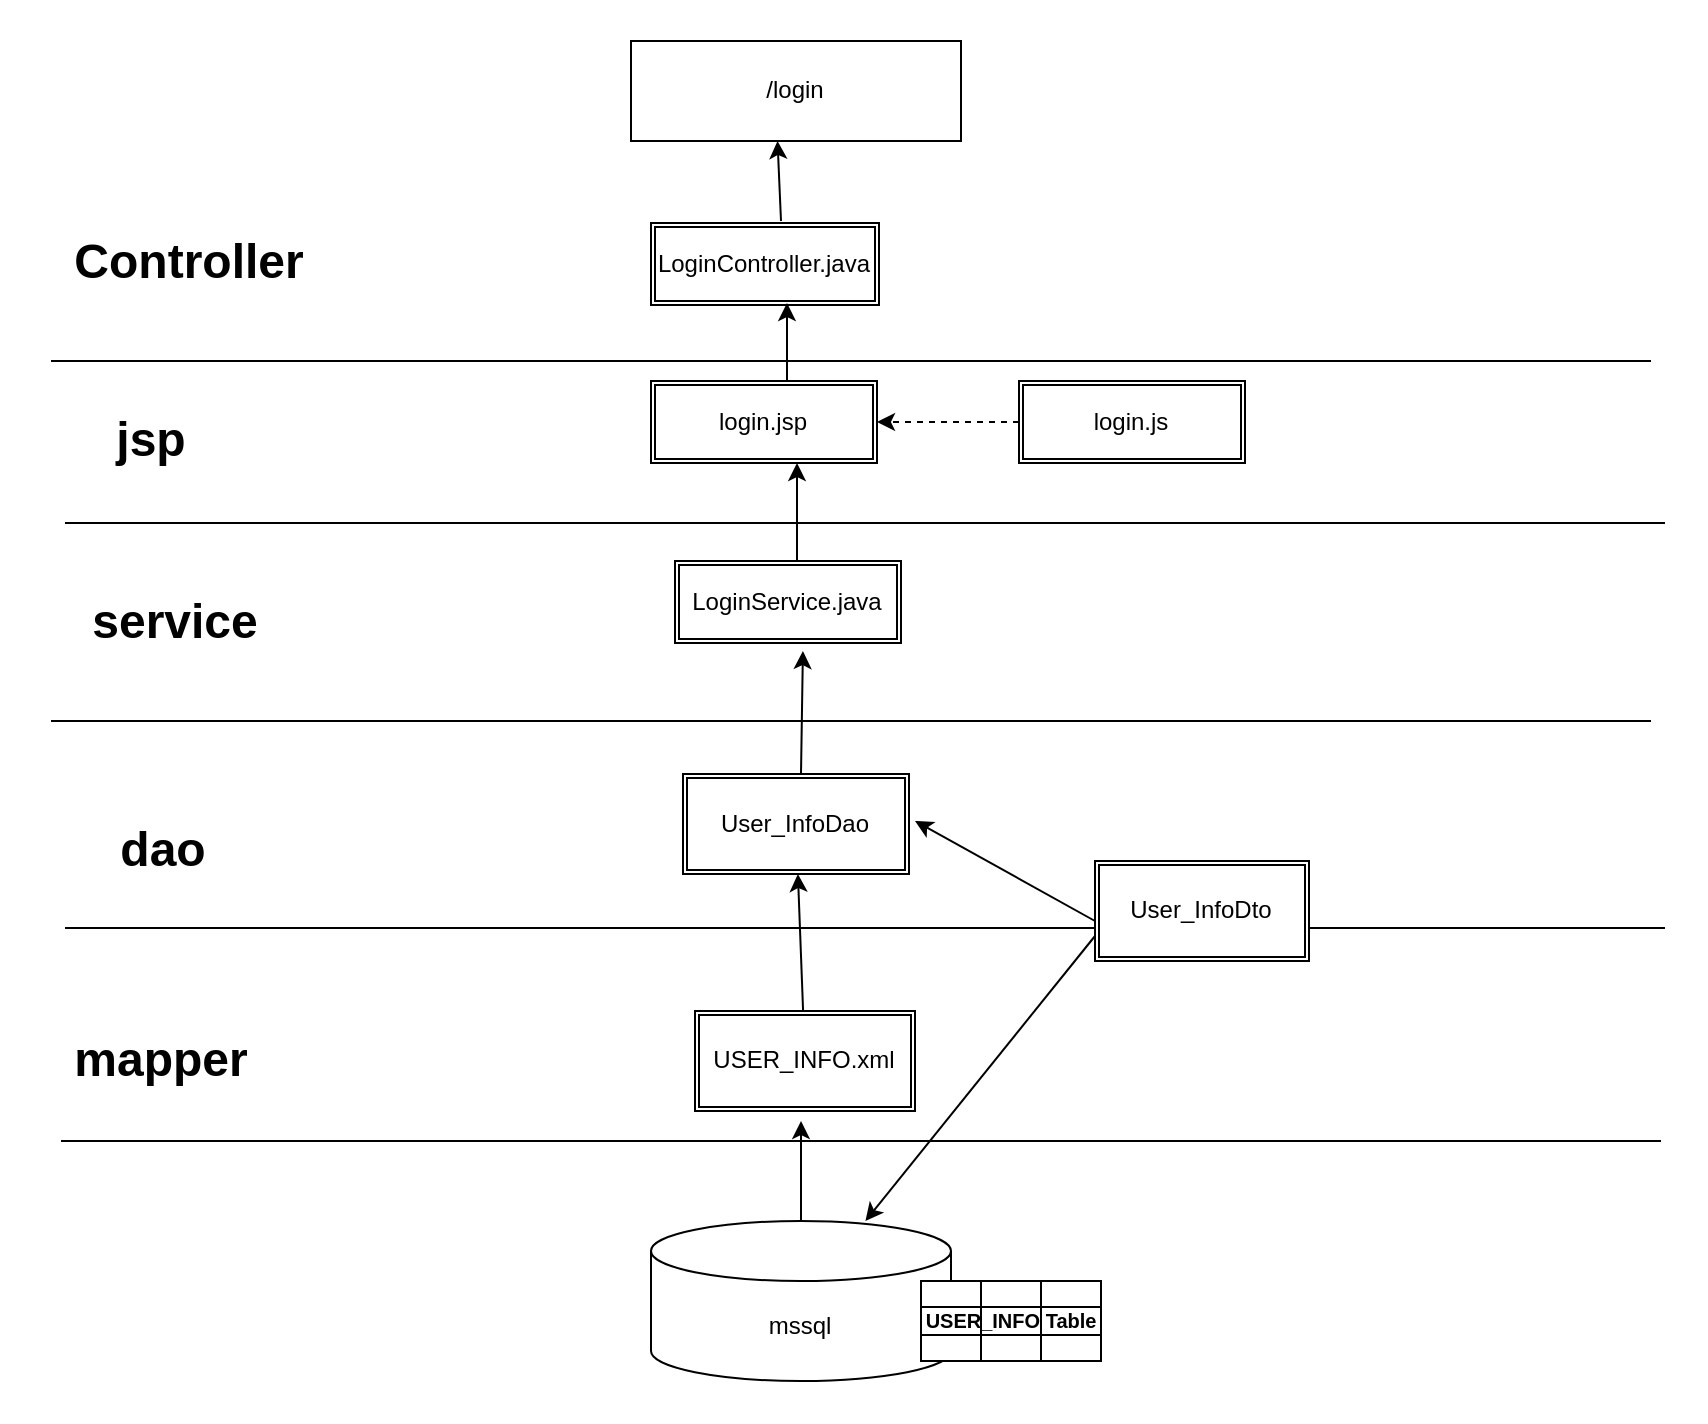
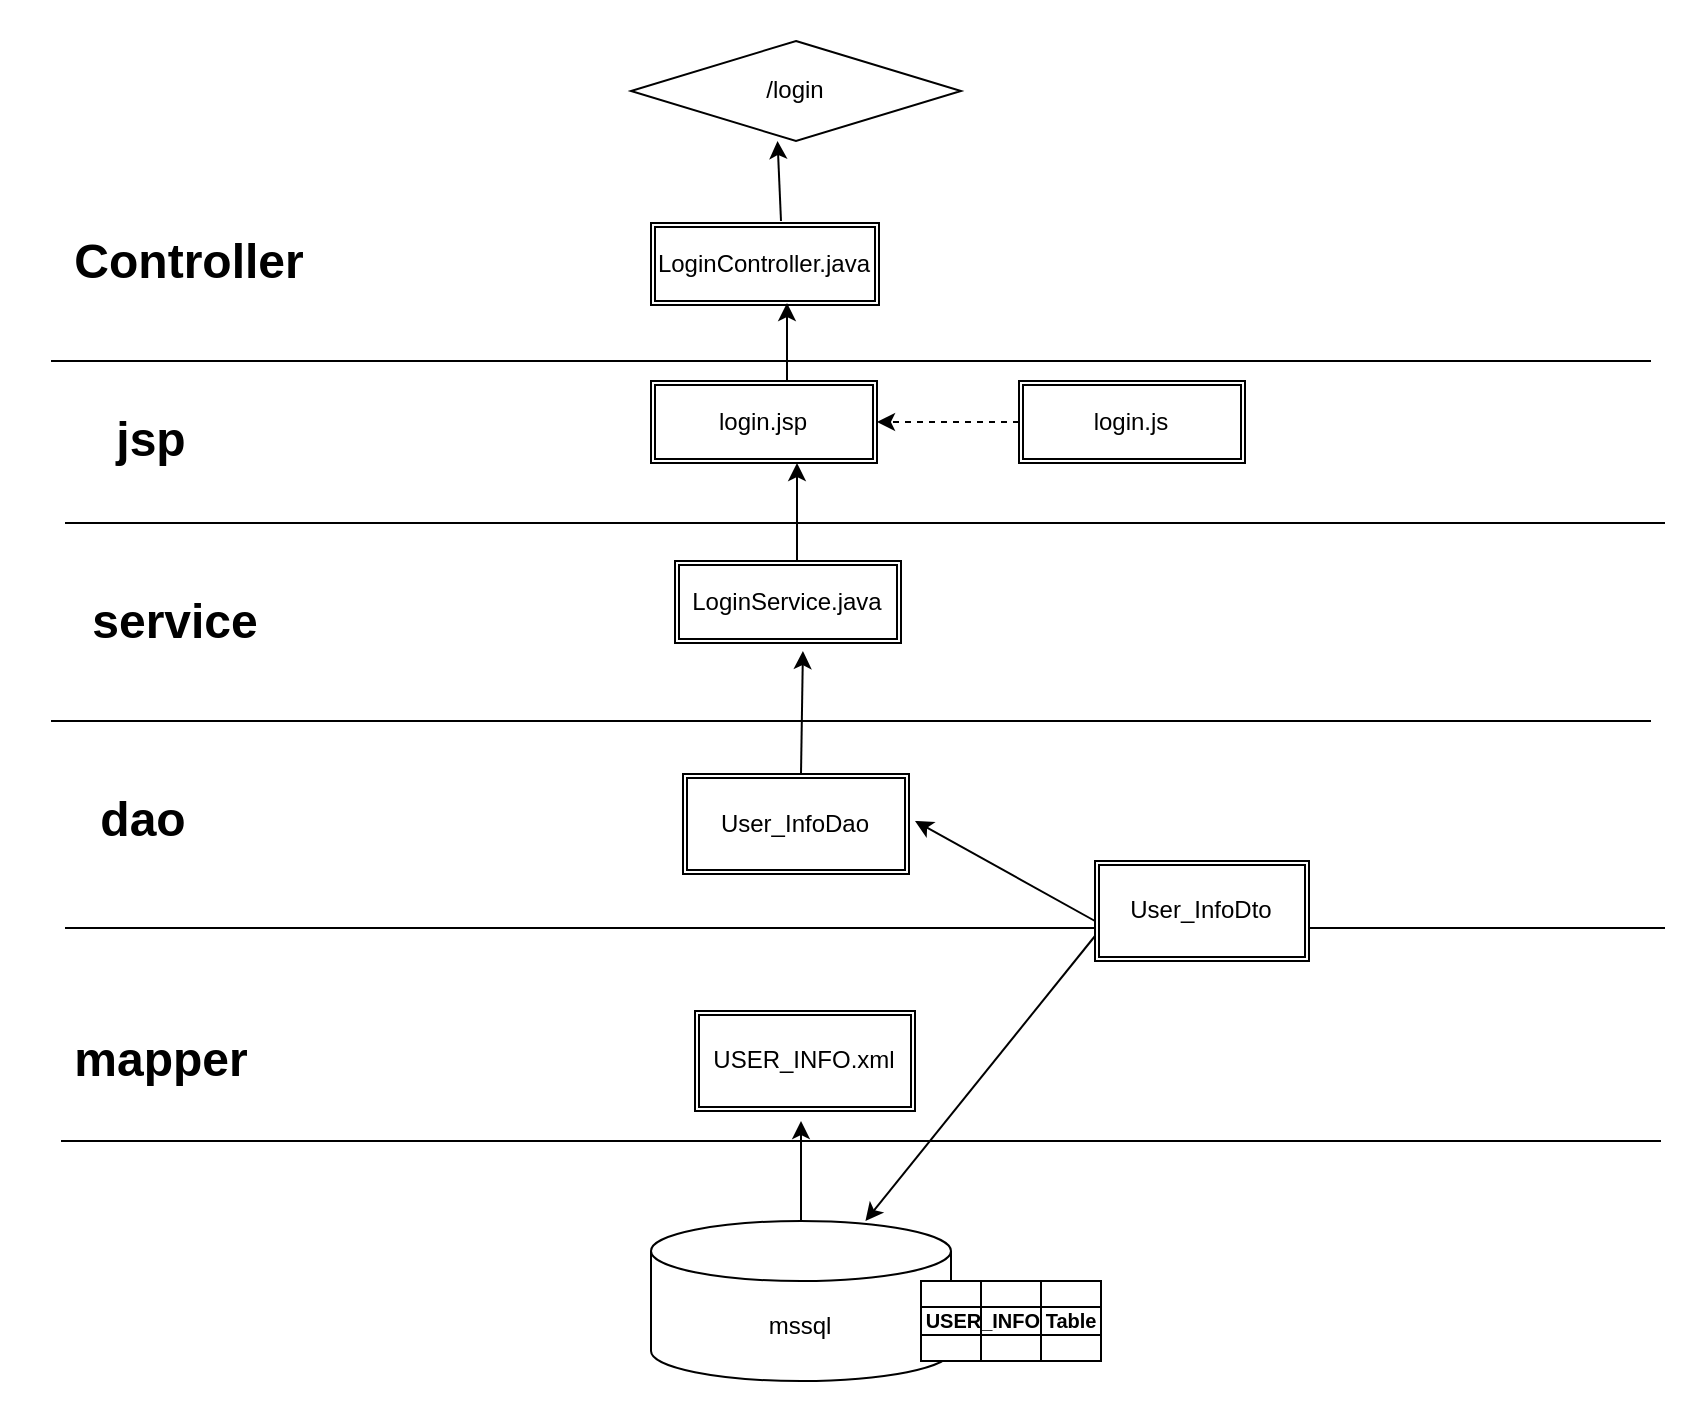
node "/login": shape rectangle -> diamond
node "dao": moved (162, 851) -> (142, 821)
edge "USER_INFO.xml" -> "User_InfoDao": removed
